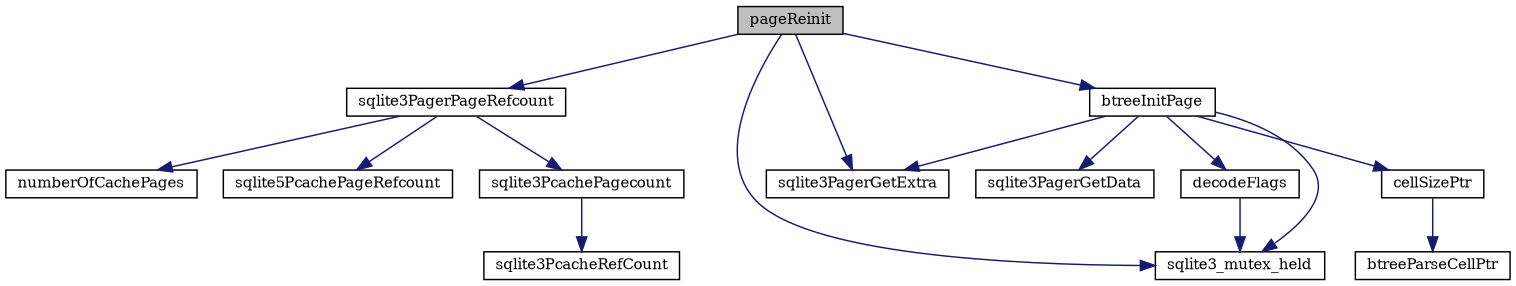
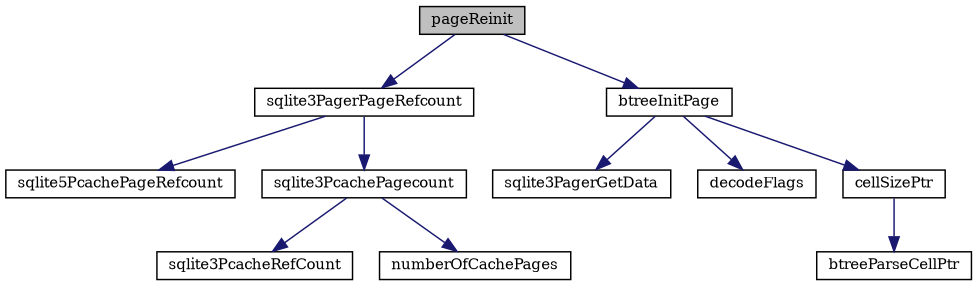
edge "sqlite3PagerPageRefcount" -> "numberOfCachePages": now "sqlite3PcachePagecount" -> "numberOfCachePages"
node "sqlite3PagerGetExtra": removed
node "sqlite3_mutex_held": removed
